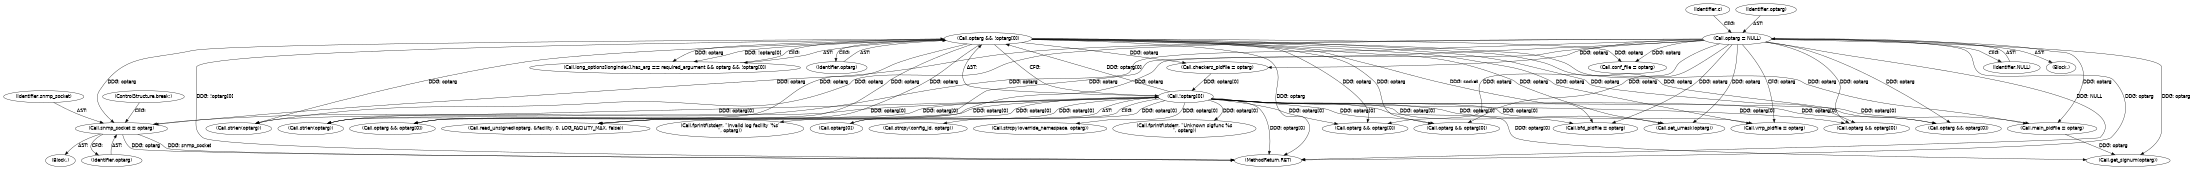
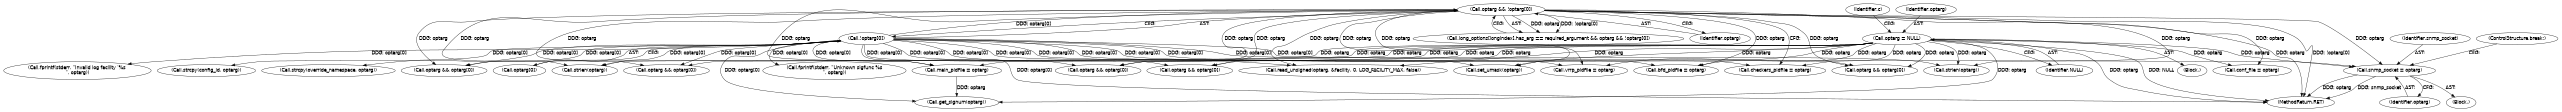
edge "(Call,optarg && !optarg[0])" -> "(Call,checkers_pidfile = optarg)": label "DDG: optarg" -> "CFG: "
edge "(Call,checkers_pidfile = optarg)" -> "(Call,!optarg[0])": reversed
edge "(Call,optarg && !optarg[0])" -> "(Call,bfd_pidfile = optarg)": label "DDG: socket" -> "DDG: optarg"
edge "(Call,optarg = NULL)" -> "(Call,vrrp_pidfile = optarg)": label "CFG: optarg" -> "DDG: optarg"
